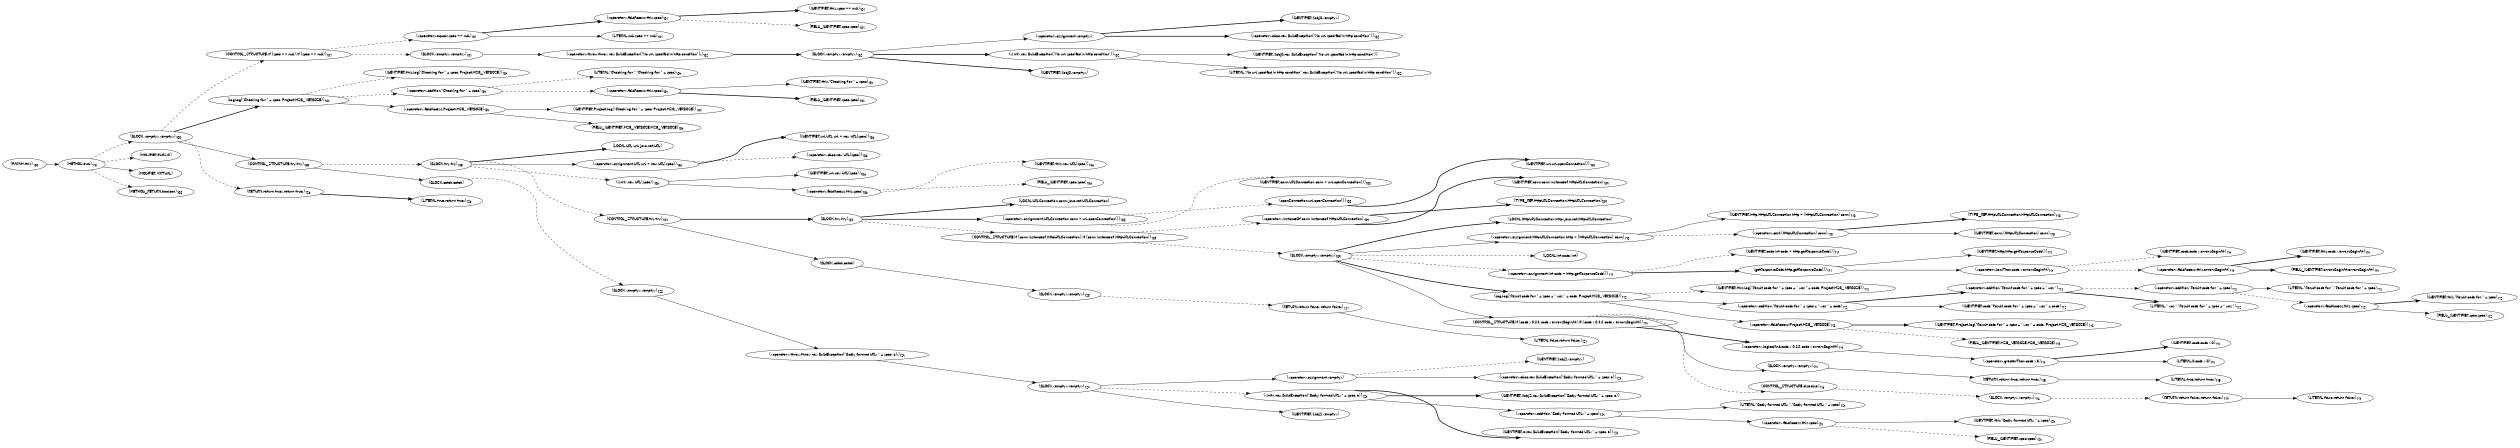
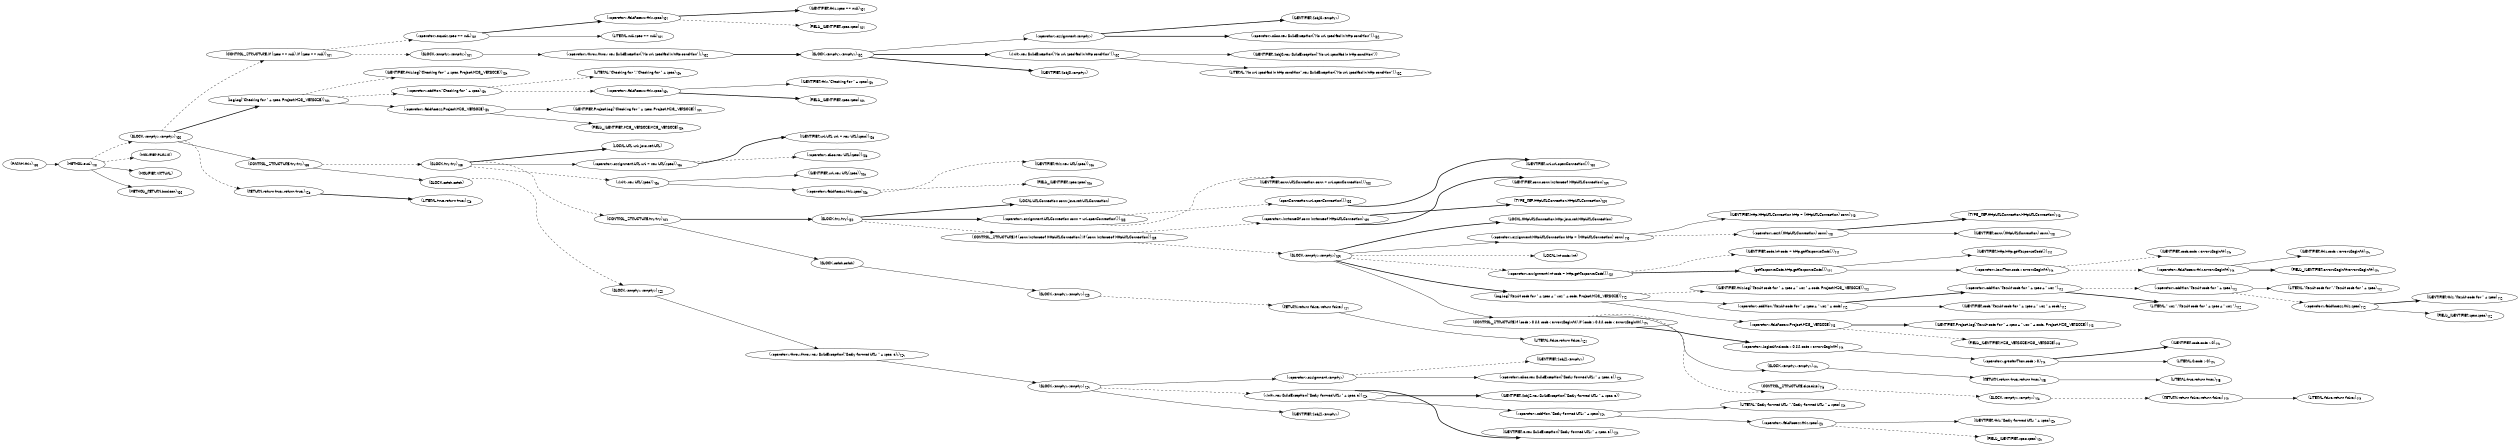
edge "(METHOD,eval)" -> "(METHOD_RETURN,boolean)": style dashed -> solid
edge "(<operator>.fieldAccess,this.errorsBeginAt)" -> "(IDENTIFIER,this,code < errorsBeginAt)": style bold -> solid
node "(<operator>.assignment,int code = http.getResponseCode())": text "111" -> "131"
